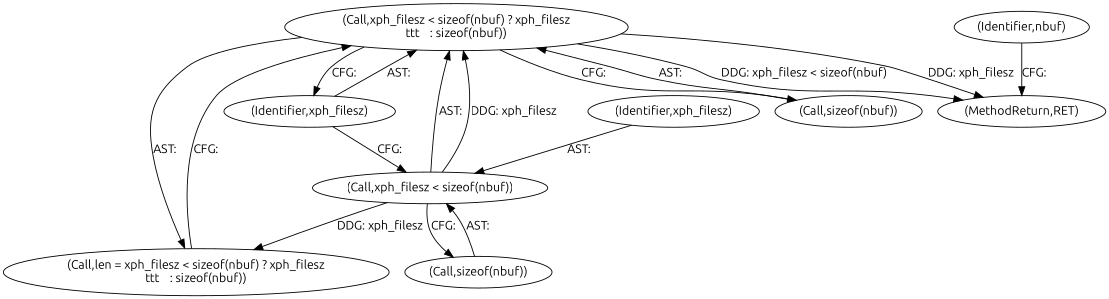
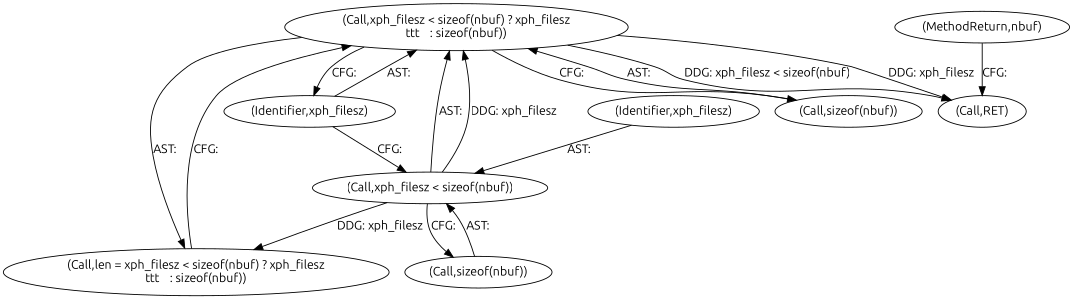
node "(Identifier,nbuf)": label "(Identifier,nbuf)" -> "(MethodReturn,nbuf)"
node "(MethodReturn,RET)": label "(MethodReturn,RET)" -> "(Call,RET)"
